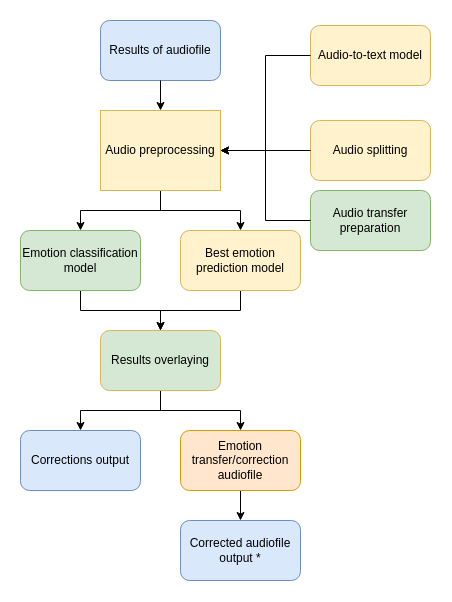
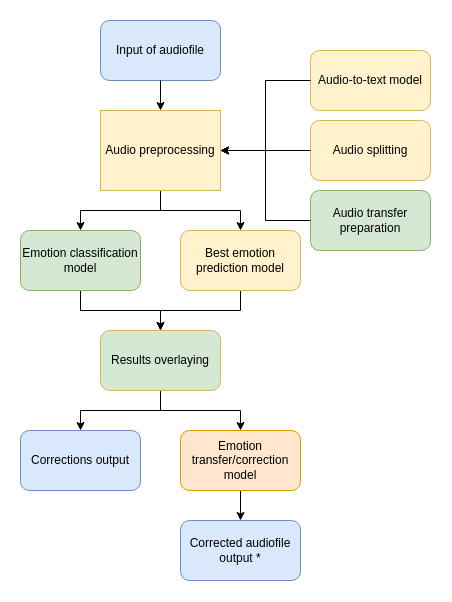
node "Results of audiofile": label "Results of audiofile" -> "Input of audiofile"
node "Audio-to-text model": moved (371, 56) -> (371, 81)
node "Emotion transfer/correction audiofile": label "Emotion transfer/correction audiofile" -> "Emotion transfer/correction model"
